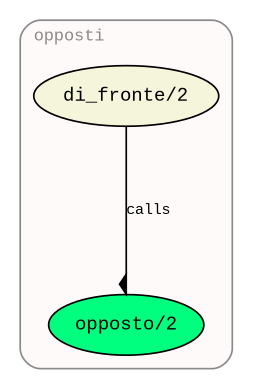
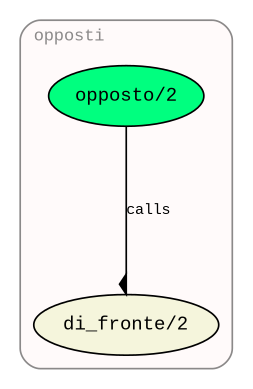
edge "di_fronte/2" -> "opposto/2": reversed
